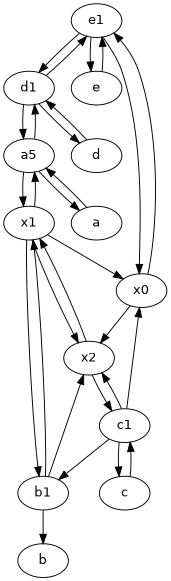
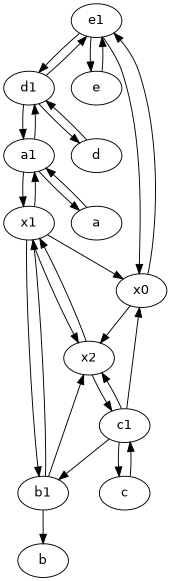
node "a5": label "a5" -> "a1"
